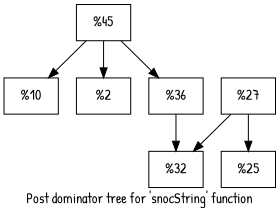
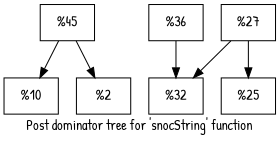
edge "%45" -> "%36": removed
